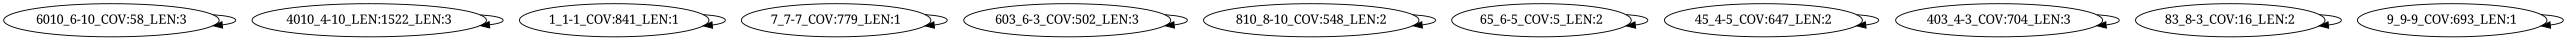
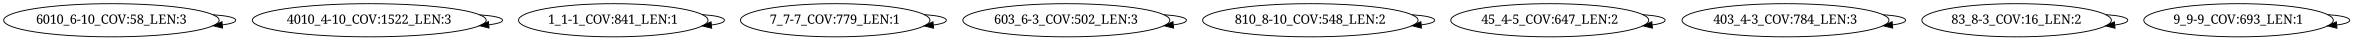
node "4010_4-10_LEN:1522_LEN:3": label "4010_4-10_LEN:1522_LEN:3" -> "4010_4-10_COV:1522_LEN:3"
node "65_6-5_COV:5_LEN:2": removed
node "403_4-3_COV:704_LEN:3": label "403_4-3_COV:704_LEN:3" -> "403_4-3_COV:784_LEN:3"
